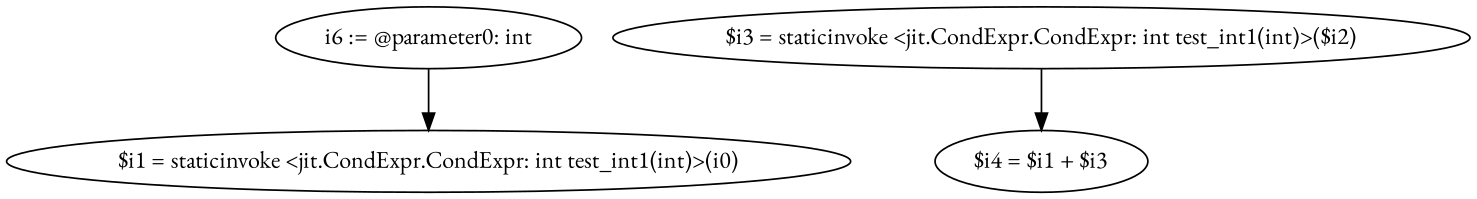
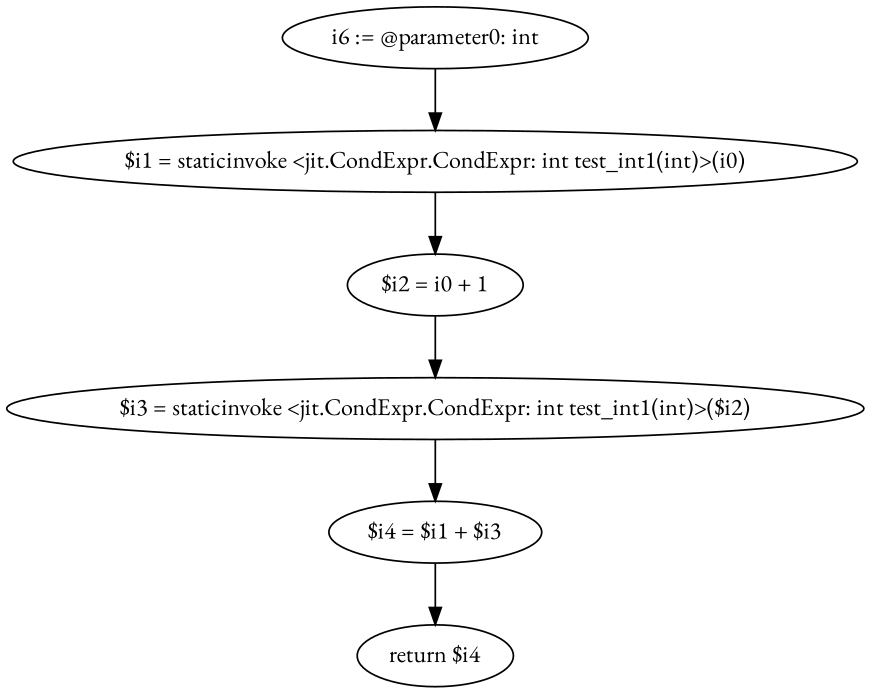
node "$i2 = i0 + 1": added
node "return $i4": added
